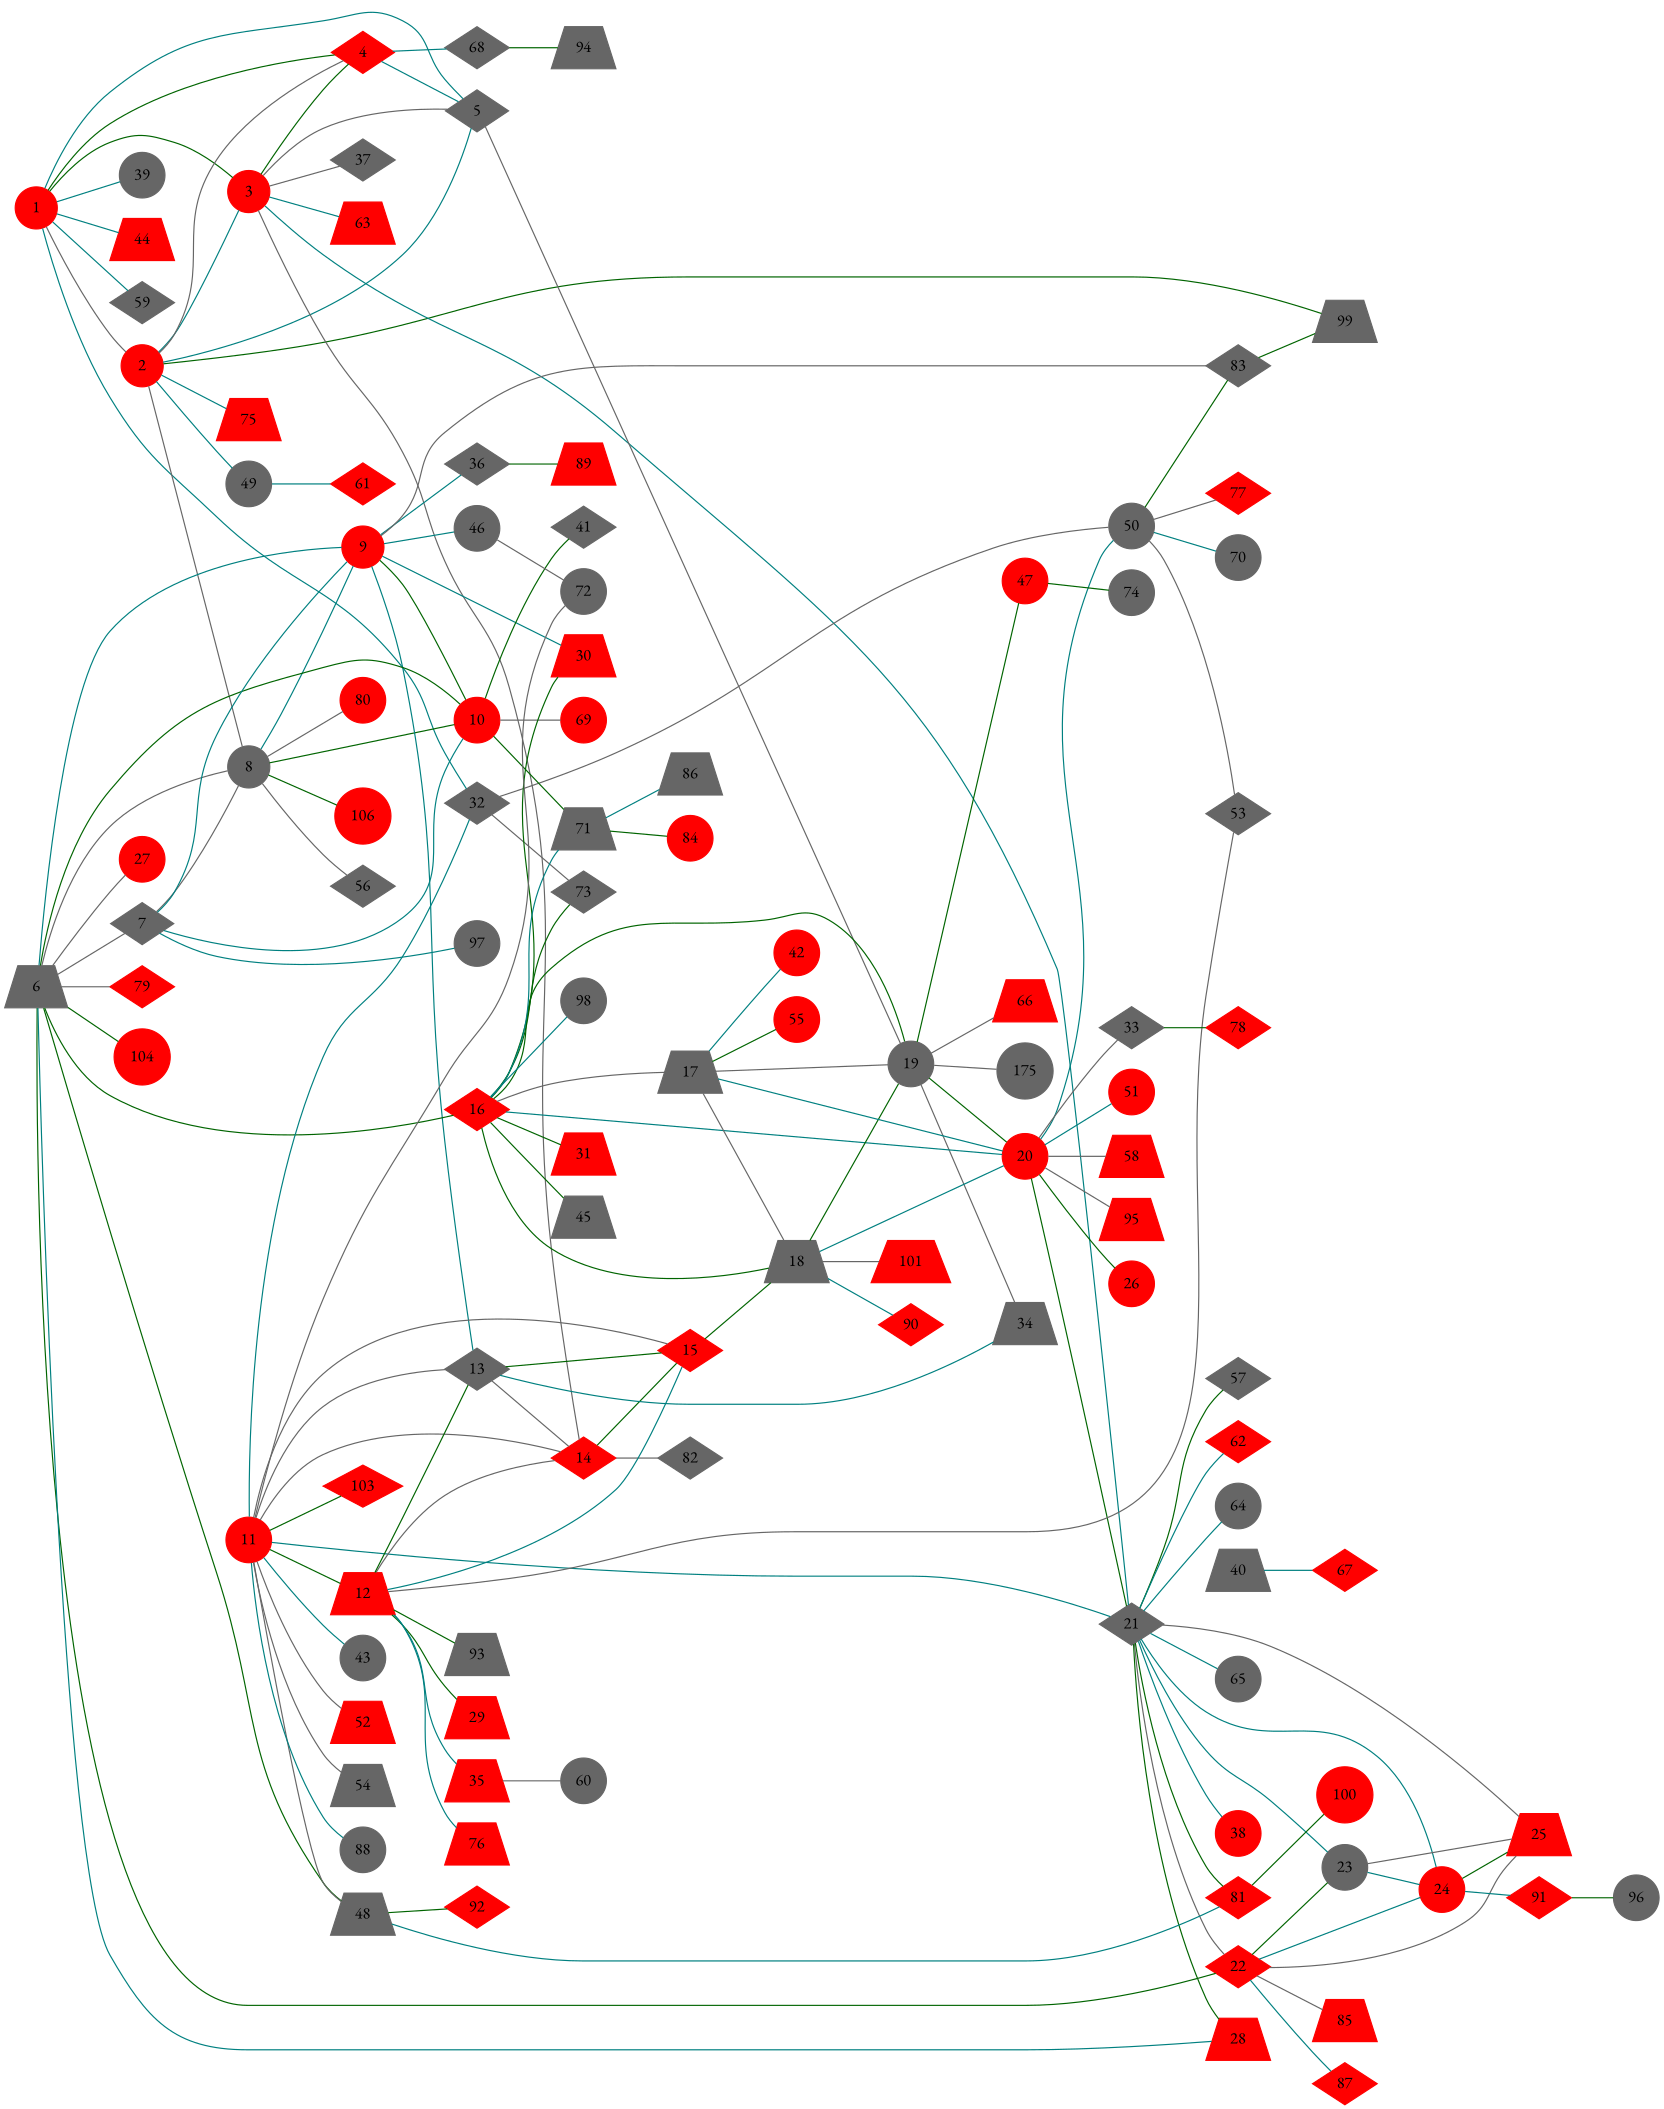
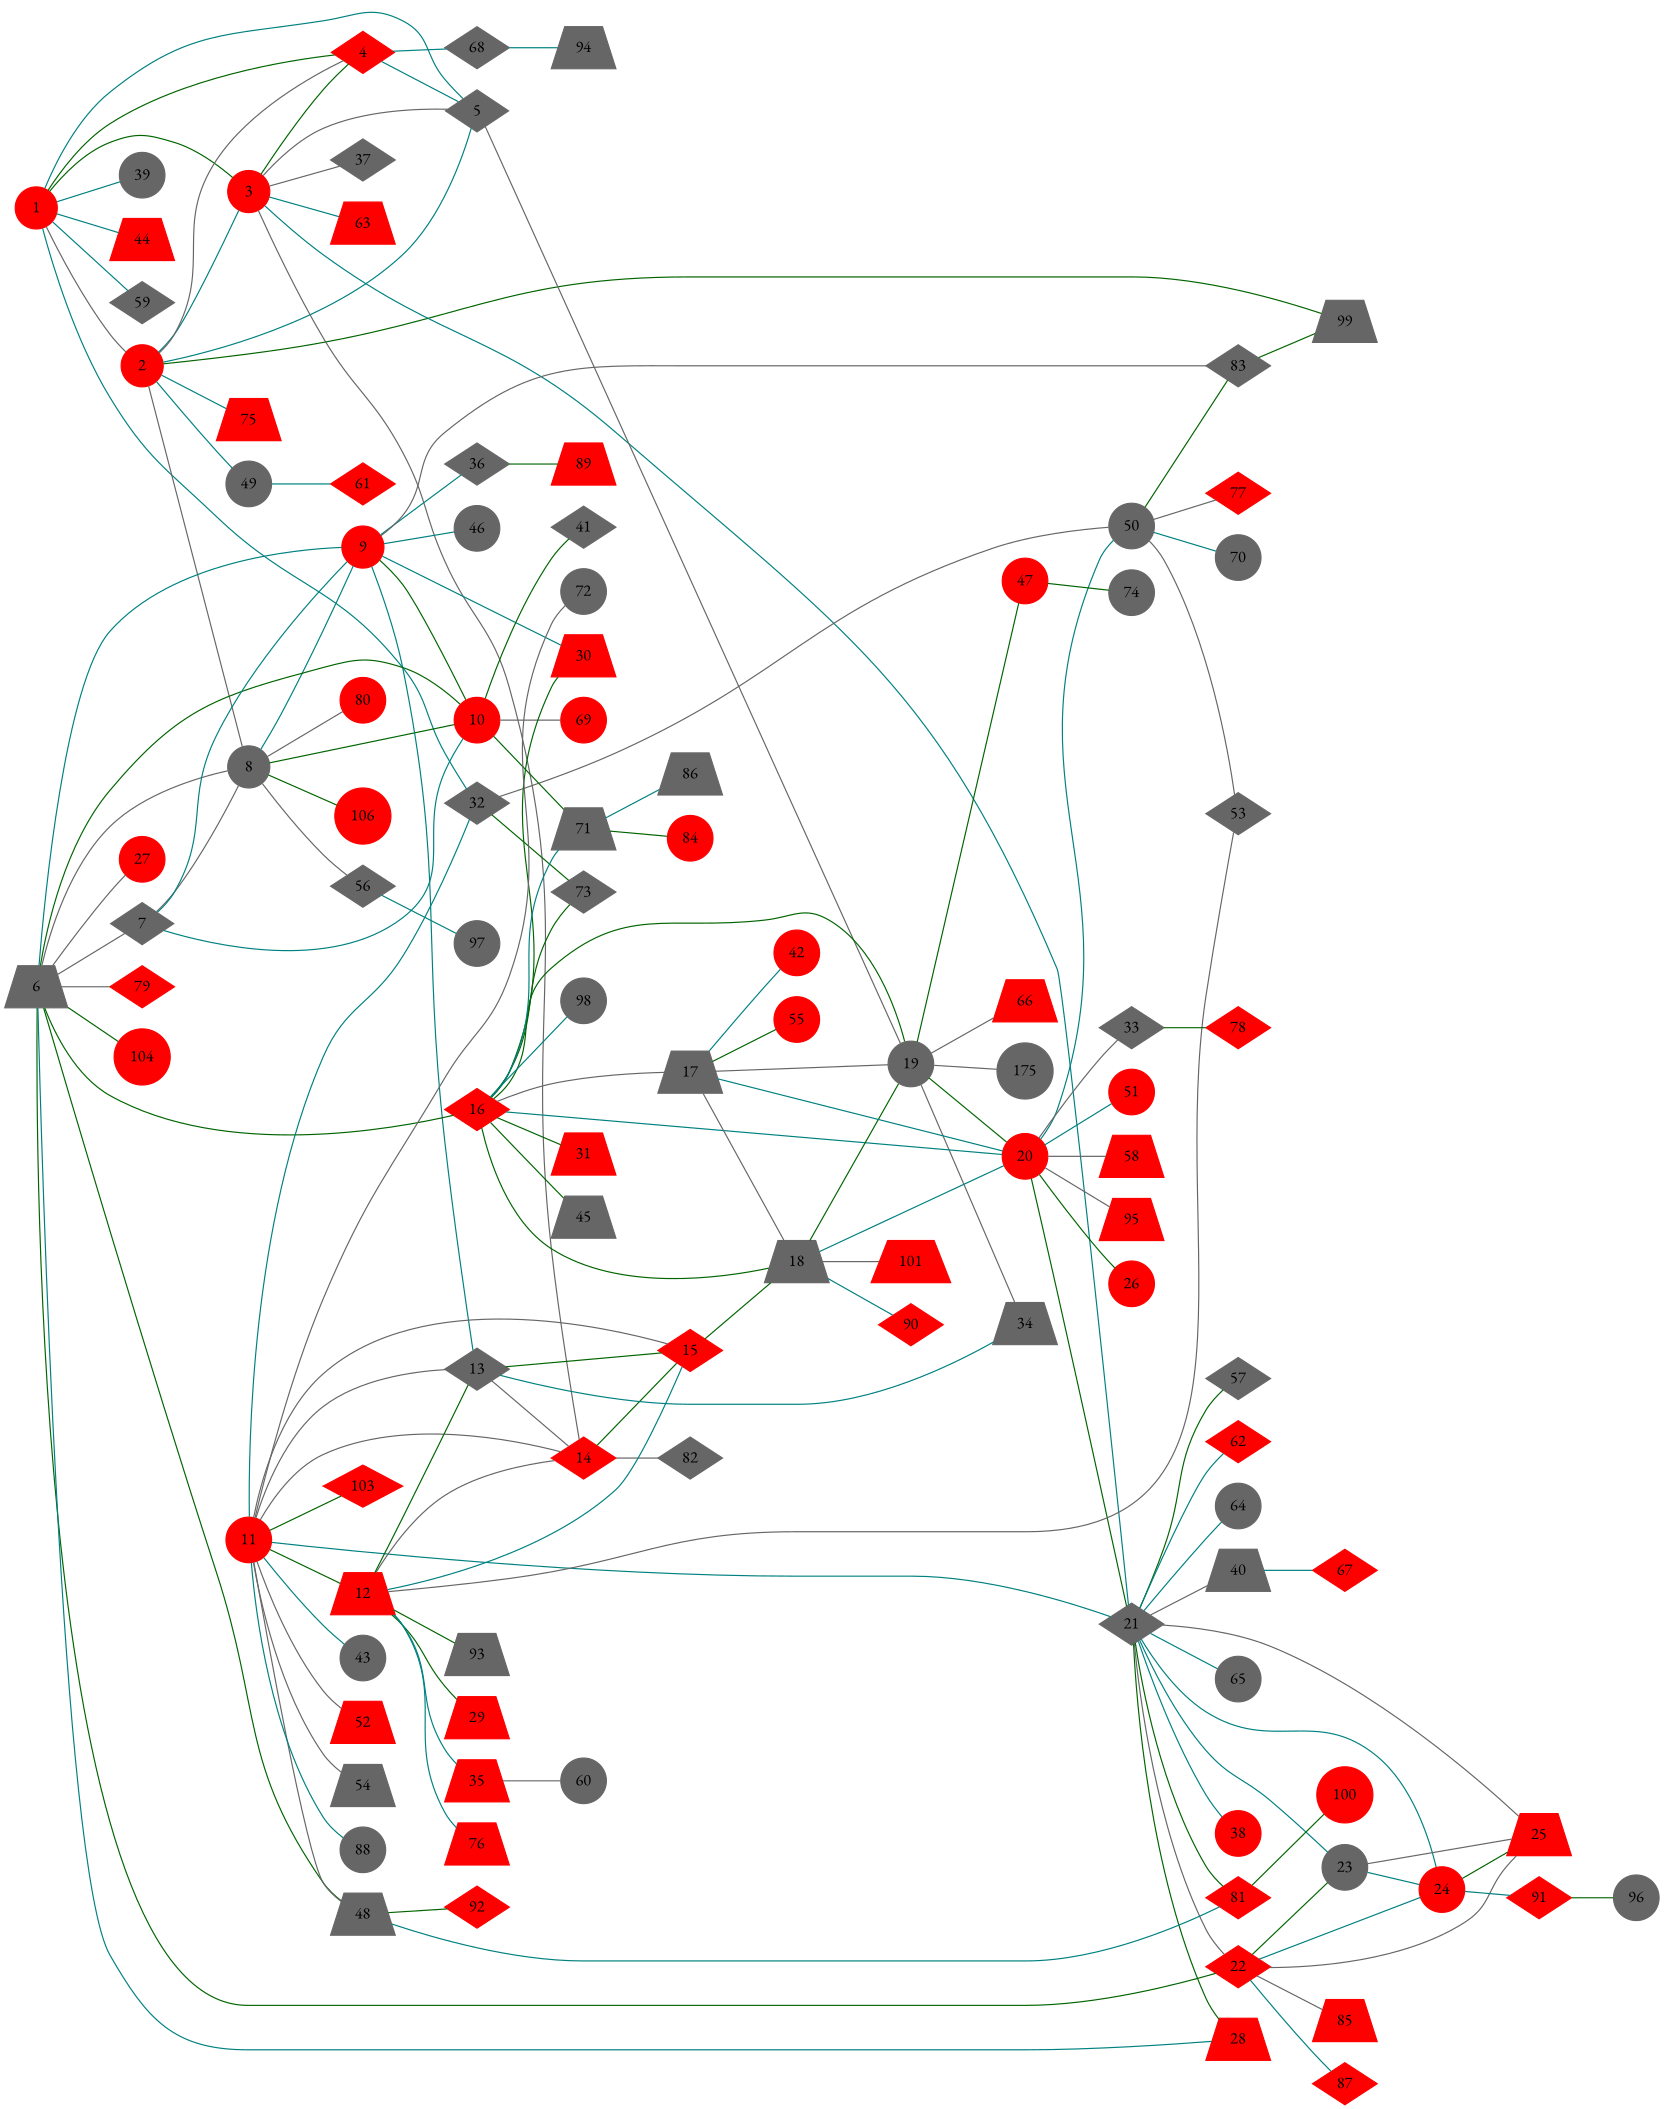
edge "68" -- "94": color darkgreen -> teal
edge "46" -- "72": removed
edge "32" -- "73": color gray40 -> darkgreen
edge "7" -- "97": now "56" -- "97"
edge "40" -- "21": added
